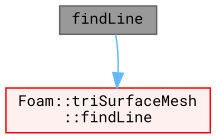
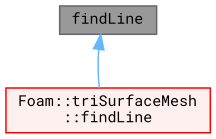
edge "findLine" -> "Foam::triSurfaceMesh ::findLine": reversed
